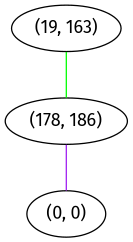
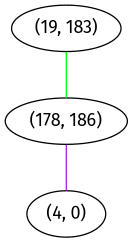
node "(19, 163)": label "(19, 163)" -> "(19, 183)"
node "(0, 0)": label "(0, 0)" -> "(4, 0)"
